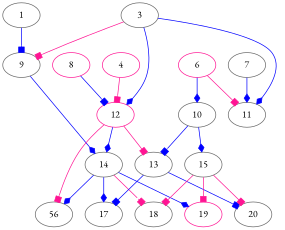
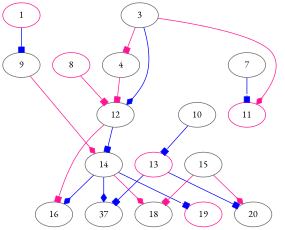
node "1": color gray40 -> deeppink
edge "3" -> "11": color blue -> deeppink
edge "3" -> "9": now "3" -> "4"
node "4": color deeppink -> gray40
node "6": removed
edge "7" -> "11": arrowhead diamond -> box
edge "8" -> "12": color blue -> deeppink
edge "9" -> "14": color blue -> deeppink
node "12": color deeppink -> gray40
node "11": color gray40 -> deeppink
edge "10" -> "15": removed
edge "12" -> "14": arrowhead diamond -> box
edge "12" -> "13": removed
node "13": color gray40 -> deeppink
edge "15" -> "19": removed
edge "14" -> "18": arrowhead box -> diamond
edge "15" -> "20": arrowhead box -> diamond
edge "14" -> "19": arrowhead diamond -> box
node "56": label "56" -> "16"
node "17": label "17" -> "37"
